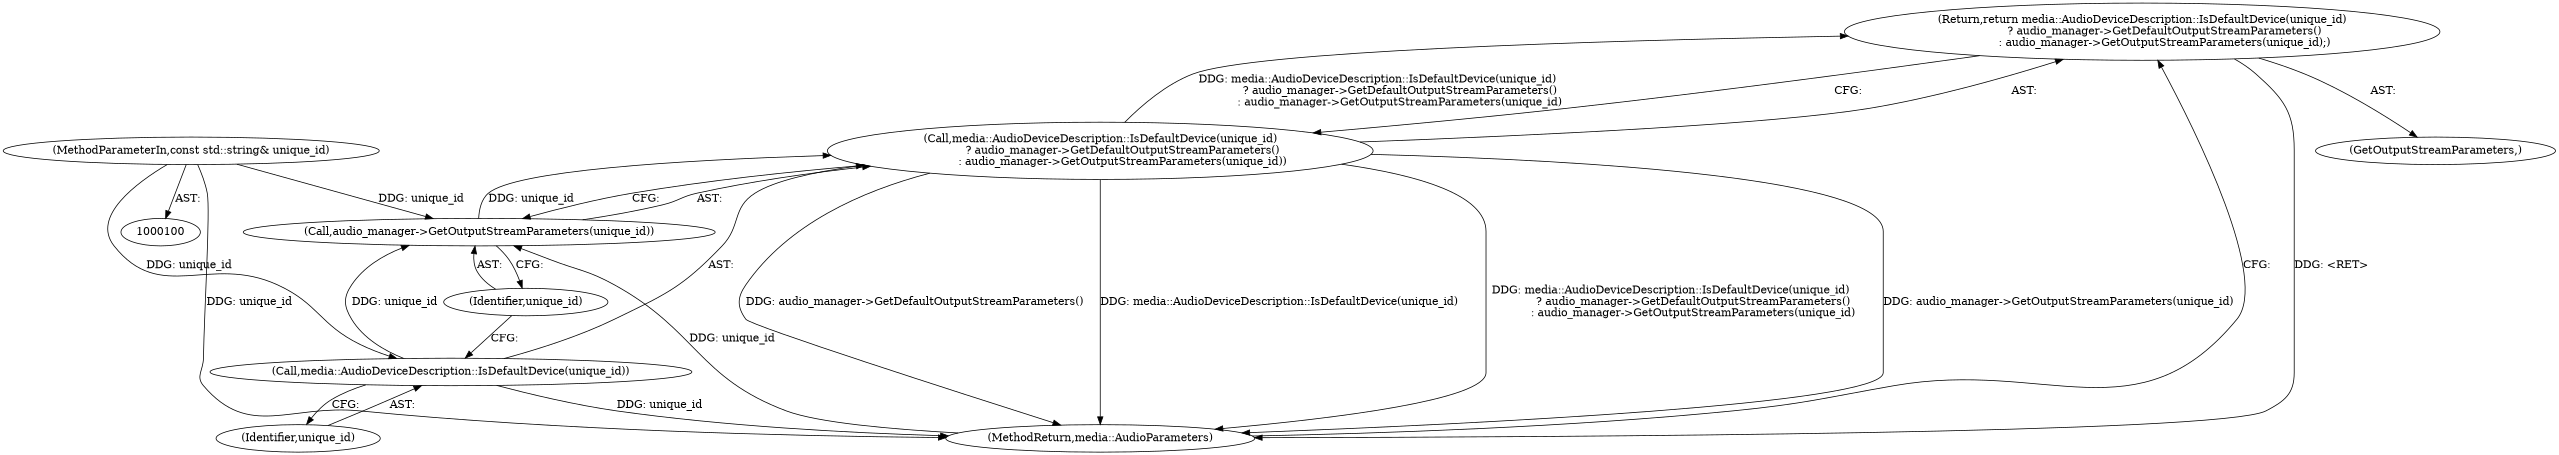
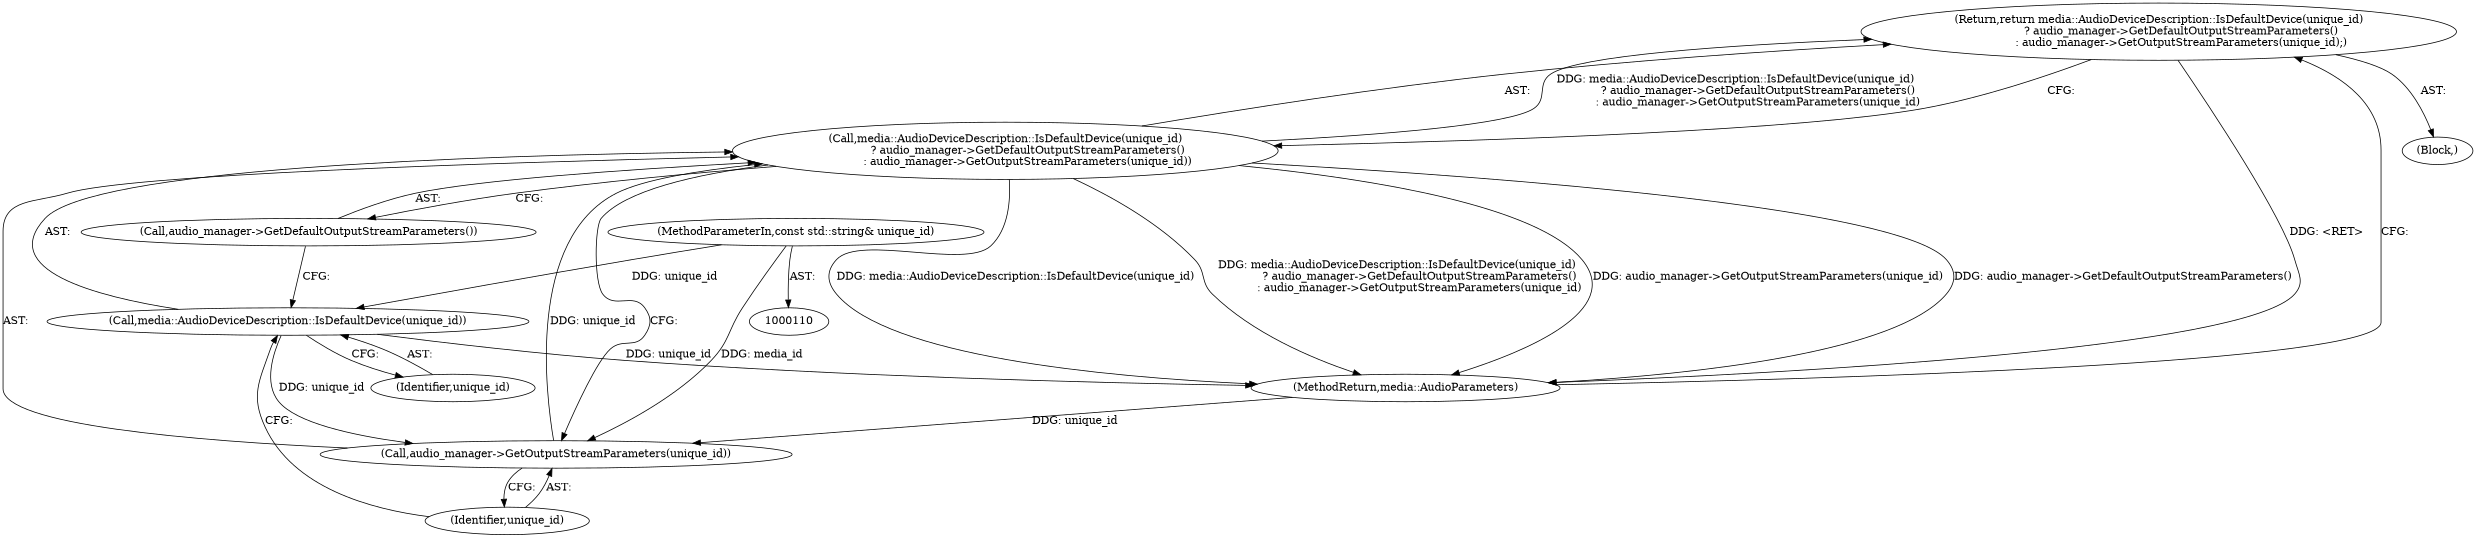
node "(GetOutputStreamParameters,)": label "(GetOutputStreamParameters,)" -> "(Block,)"
edge "(MethodParameterIn,const std::string& unique_id)" -> "(Call,audio_manager->GetOutputStreamParameters(unique_id))": label "DDG: unique_id" -> "DDG: media_id"
node "1000100": label "1000100" -> "1000110"
node "(Call,audio_manager->GetDefaultOutputStreamParameters())": added
edge "(MethodParameterIn,const std::string& unique_id)" -> "(MethodReturn,media::AudioParameters)": removed, label "DDG: unique_id"
